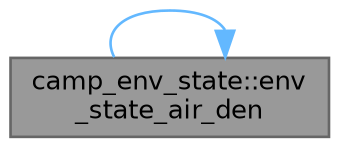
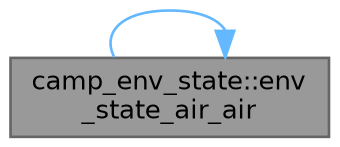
node "camp_env_state::env _state_air_den": label "camp_env_state::env _state_air_den" -> "camp_env_state::env _state_air_air"
